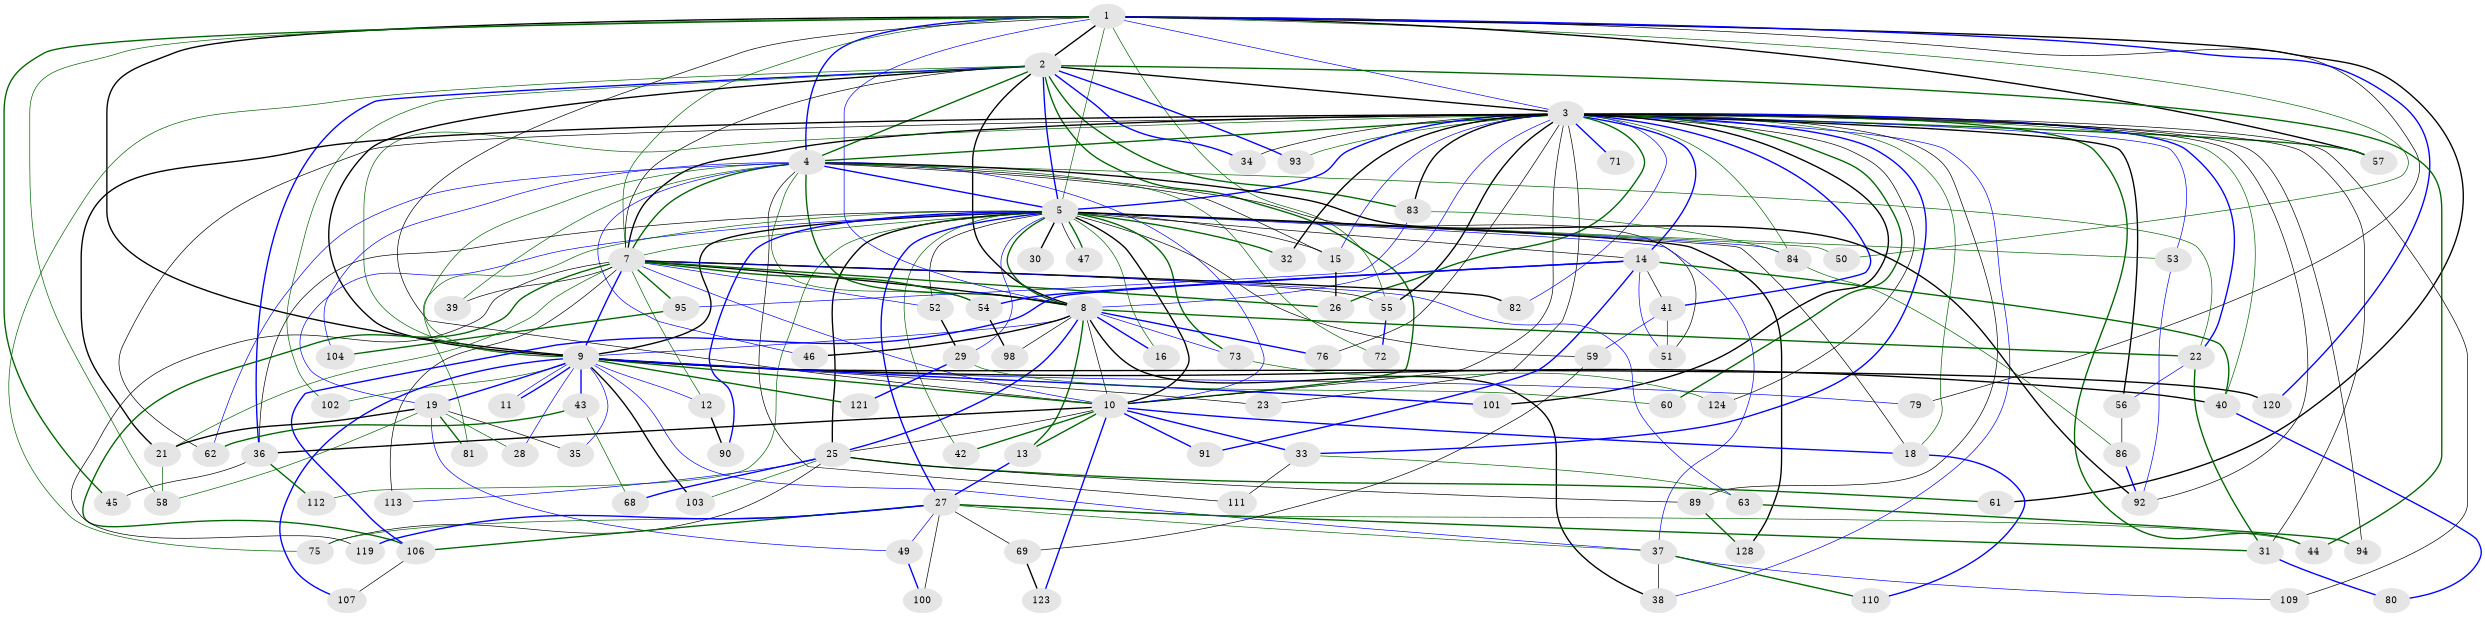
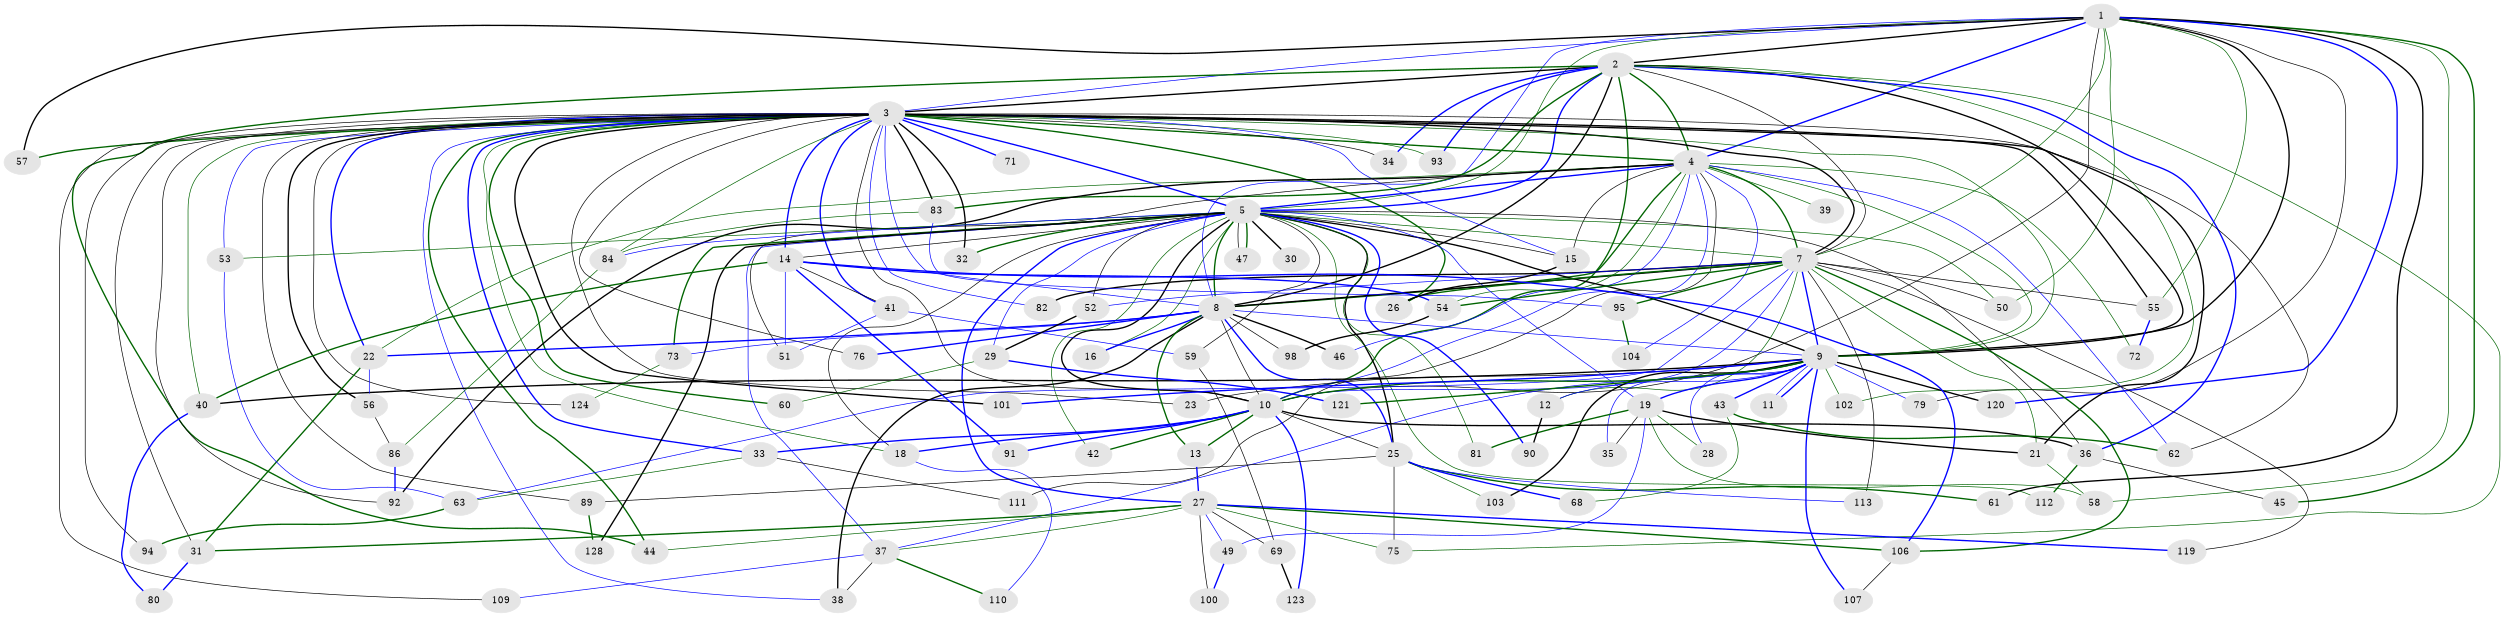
edge "7" -- "39": now "7" -- "50"
edge "8" -- "22": color darkgreen -> blue
edge "53" -- "92": now "53" -- "63"
edge "18" -- "110": style bold -> solid
